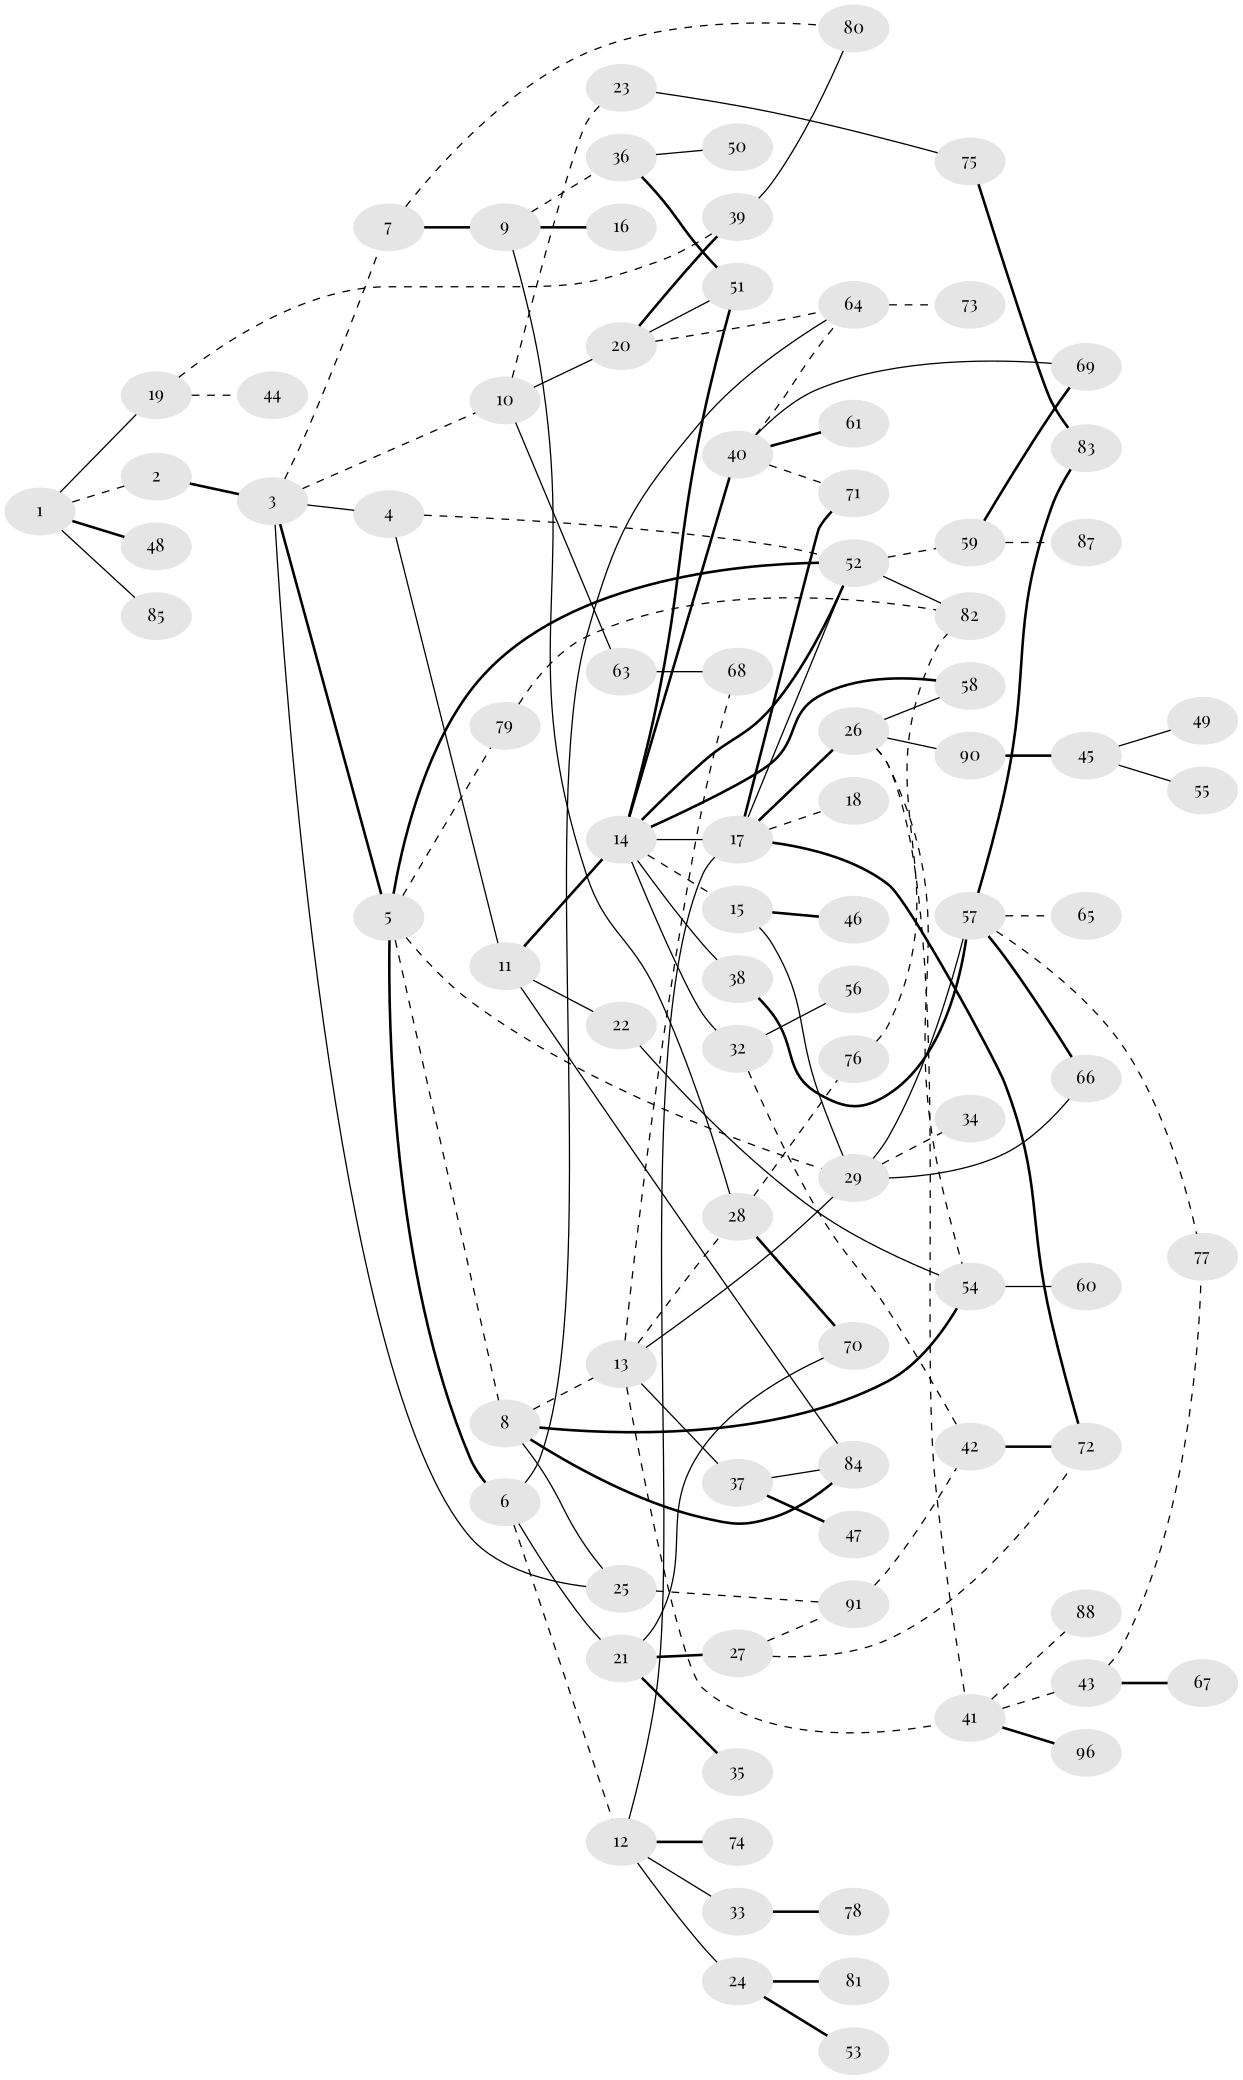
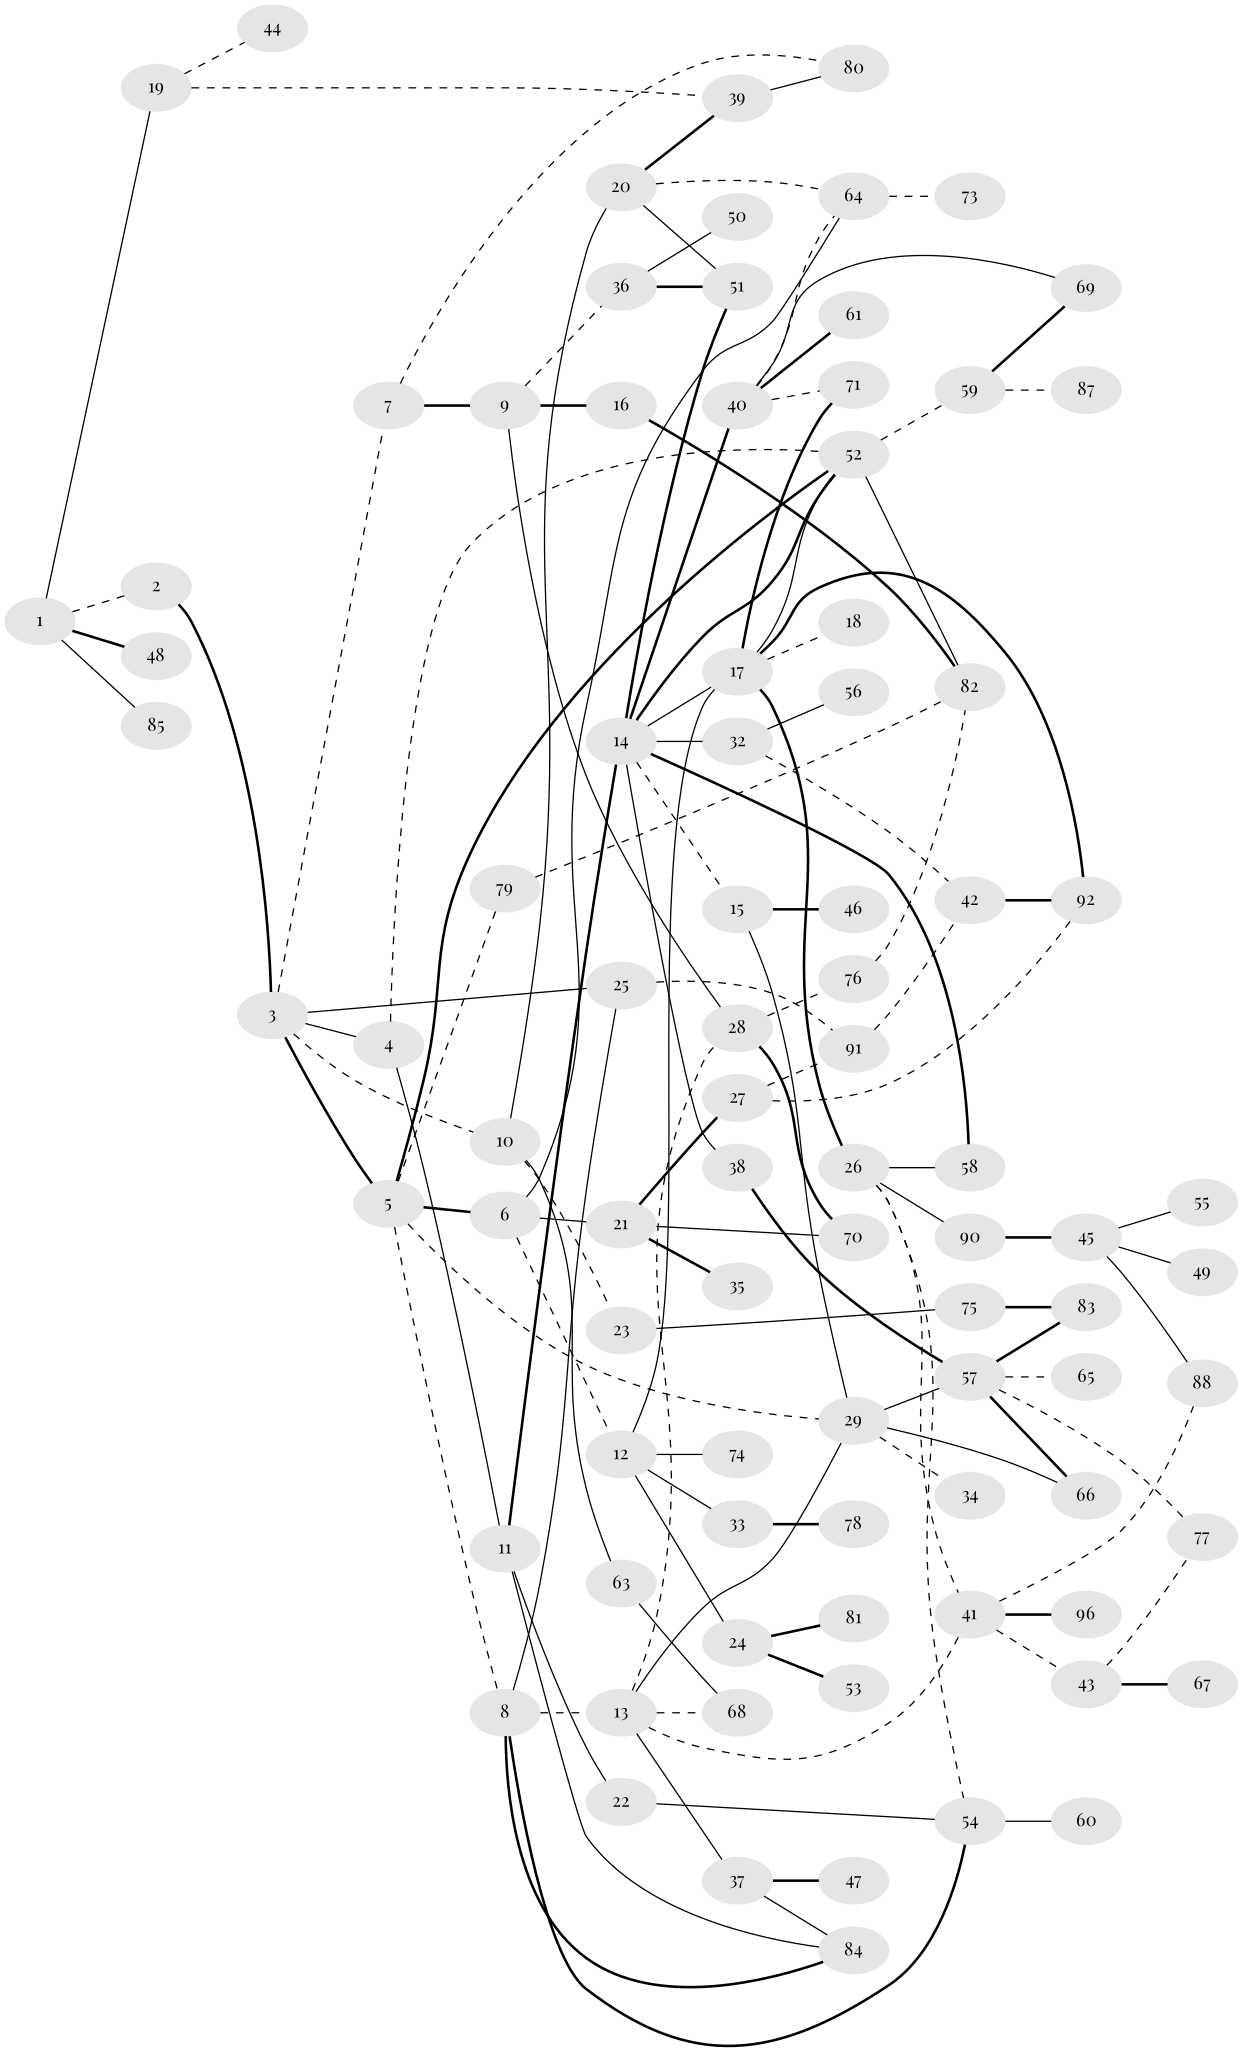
edge "16" -- "82": added
edge "45" -- "88": added
node "72": label "72" -> "92"
edge "12" -- "74": style bold -> solid
